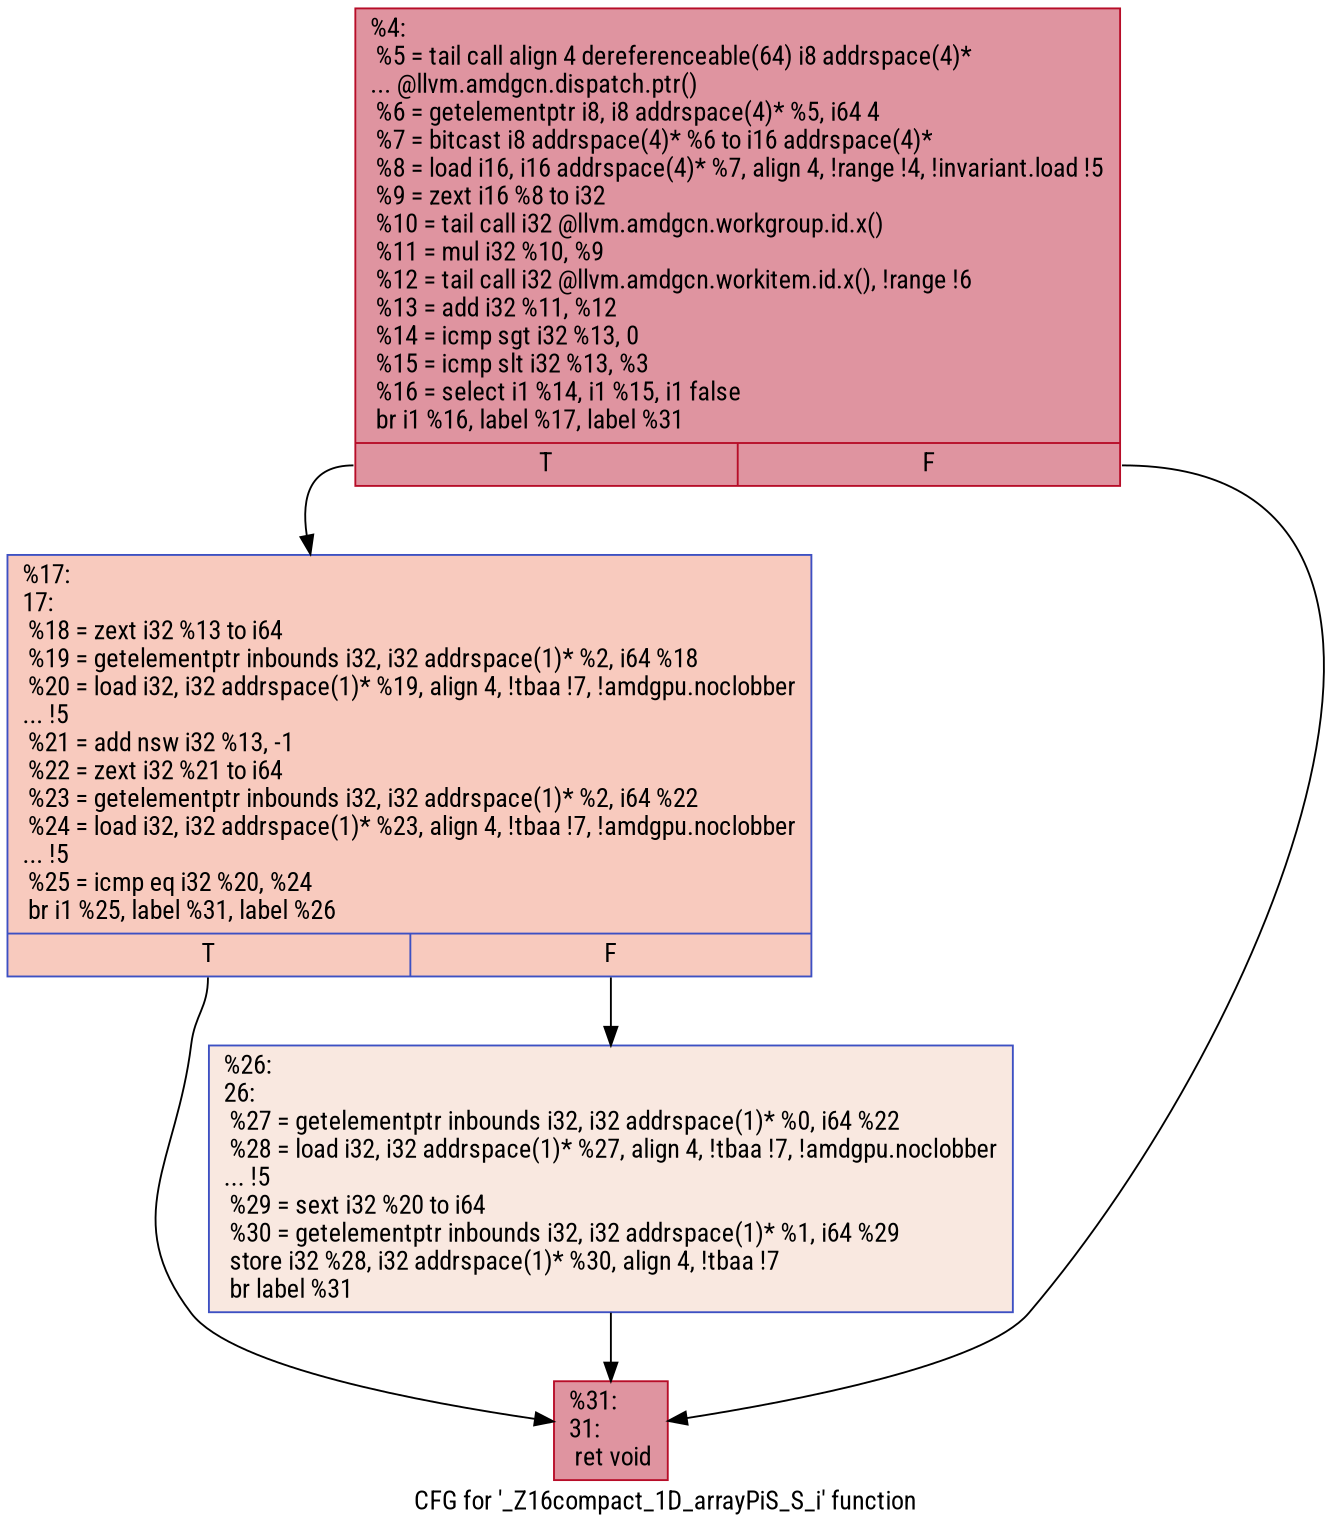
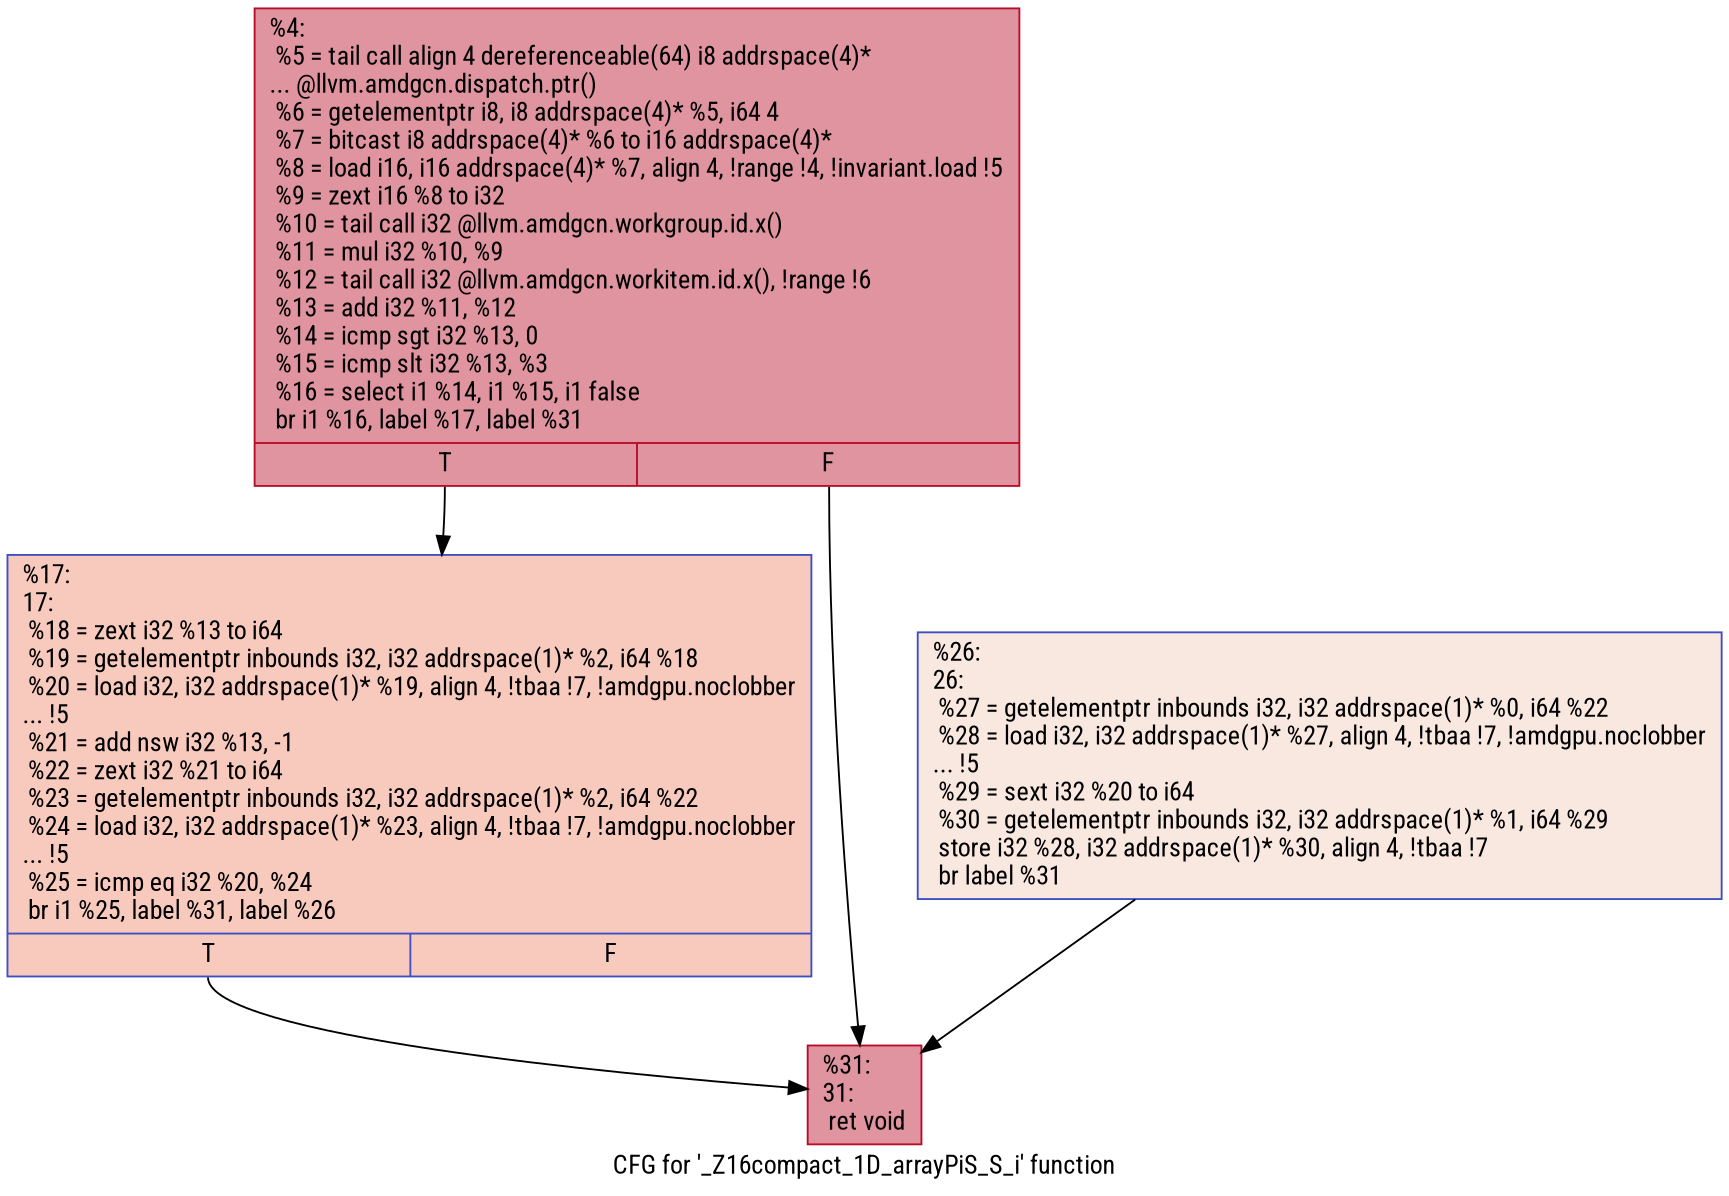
edge "%17:" -> "%26:": removed
